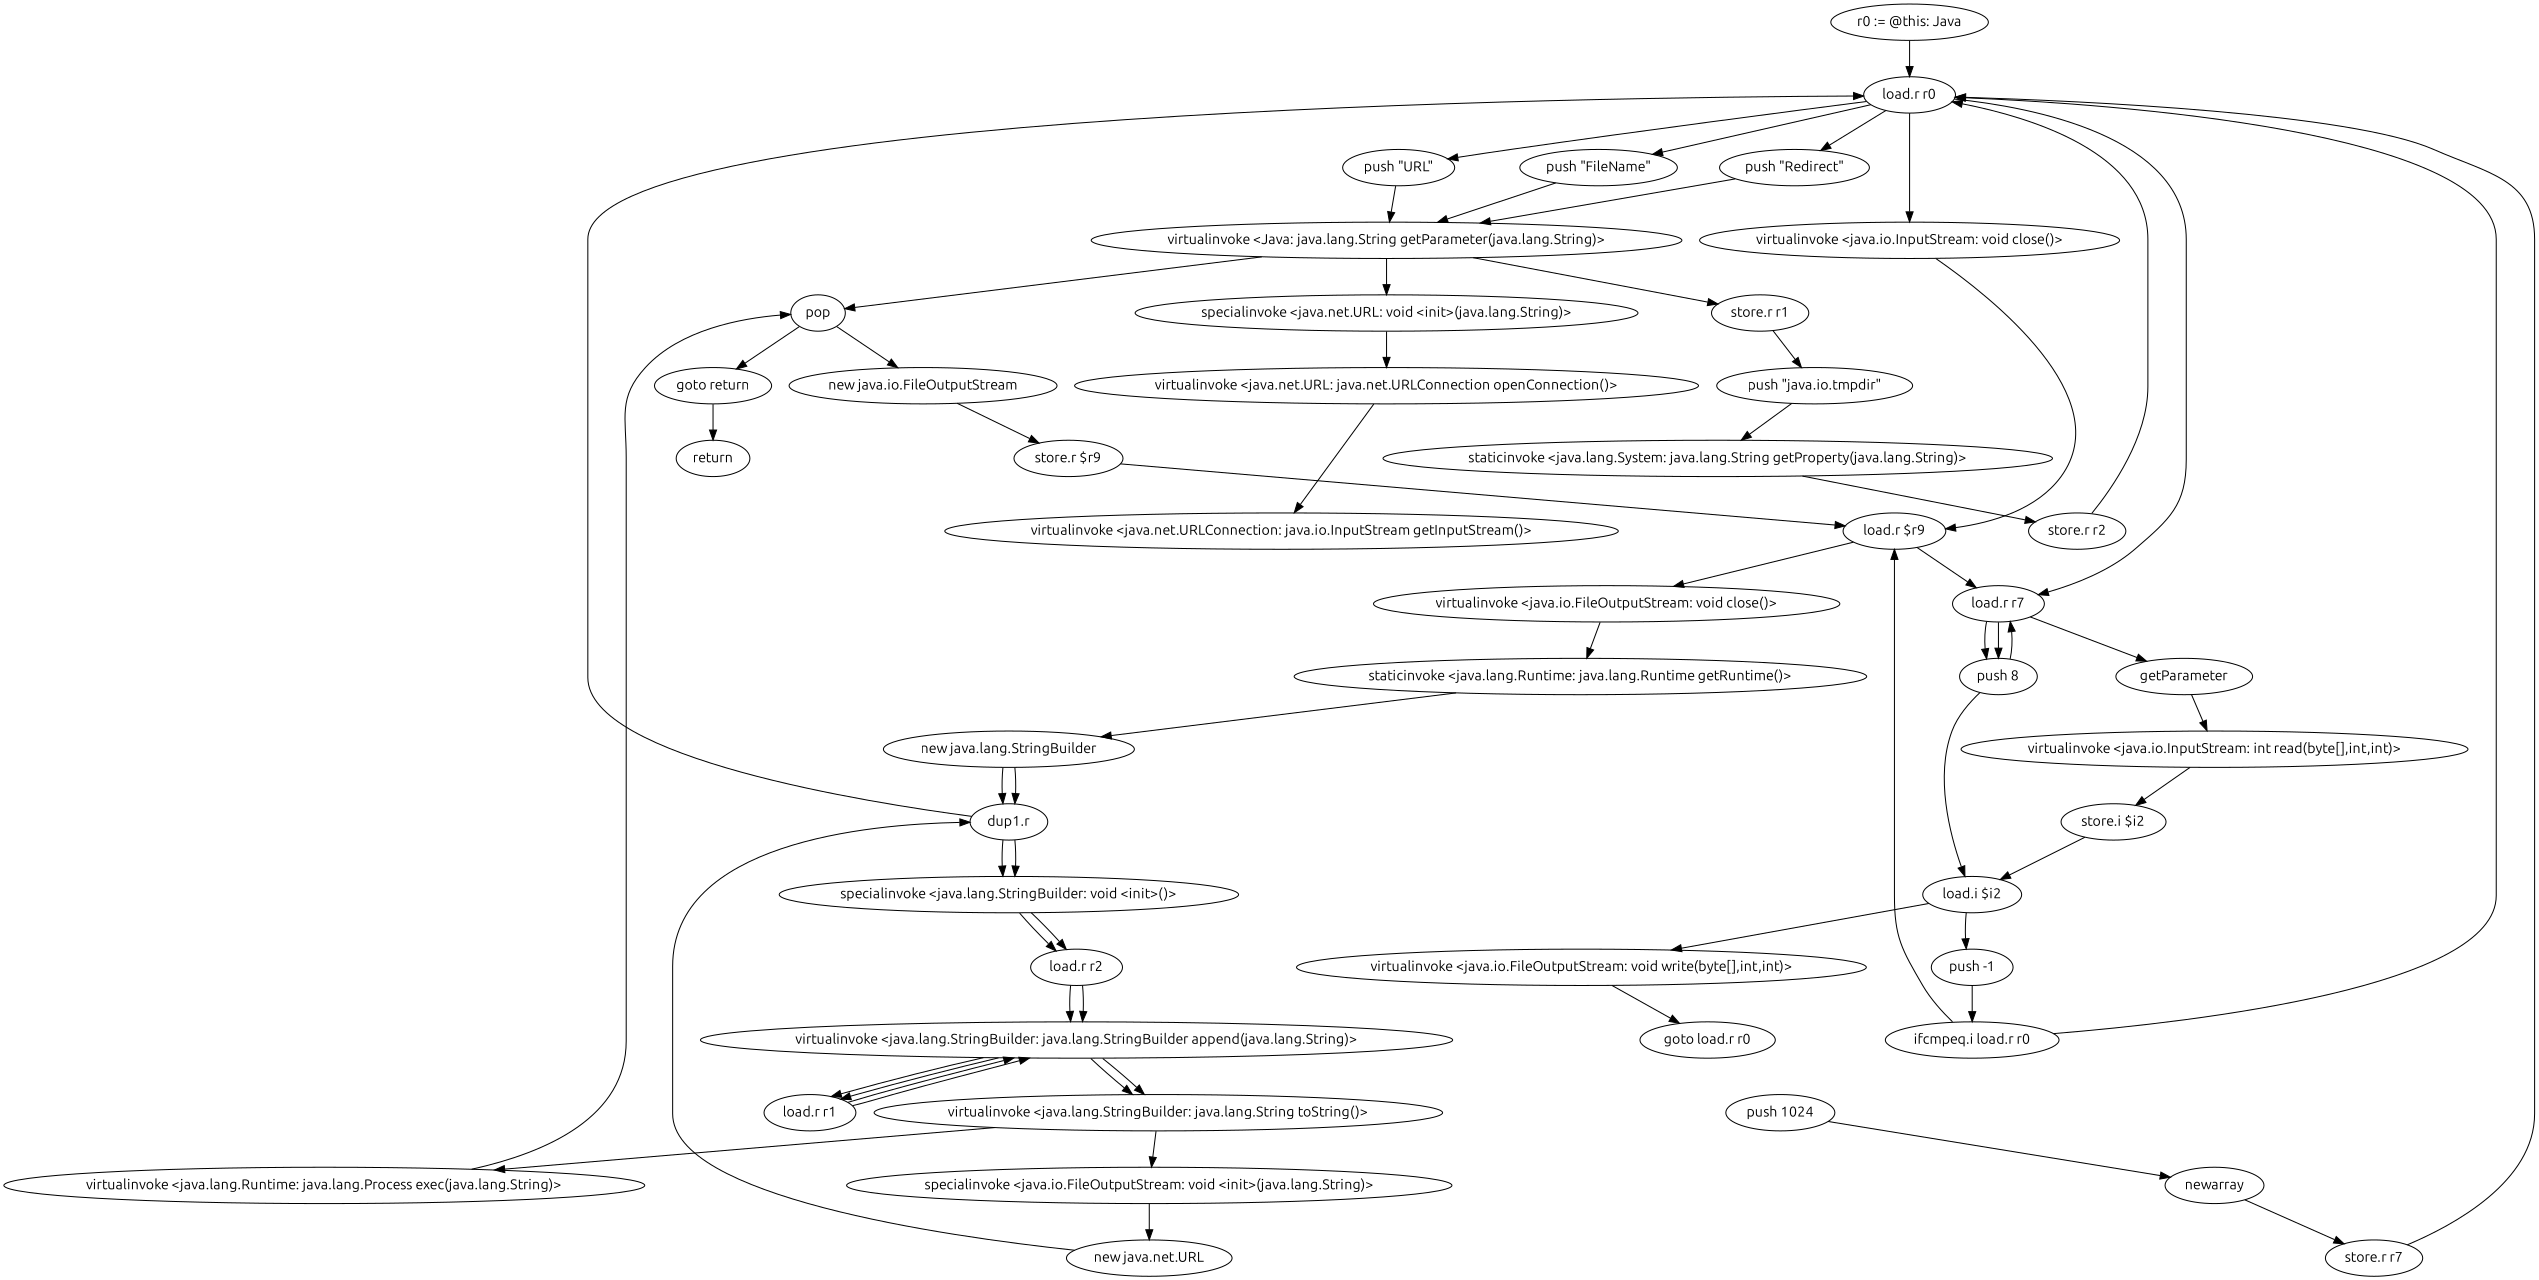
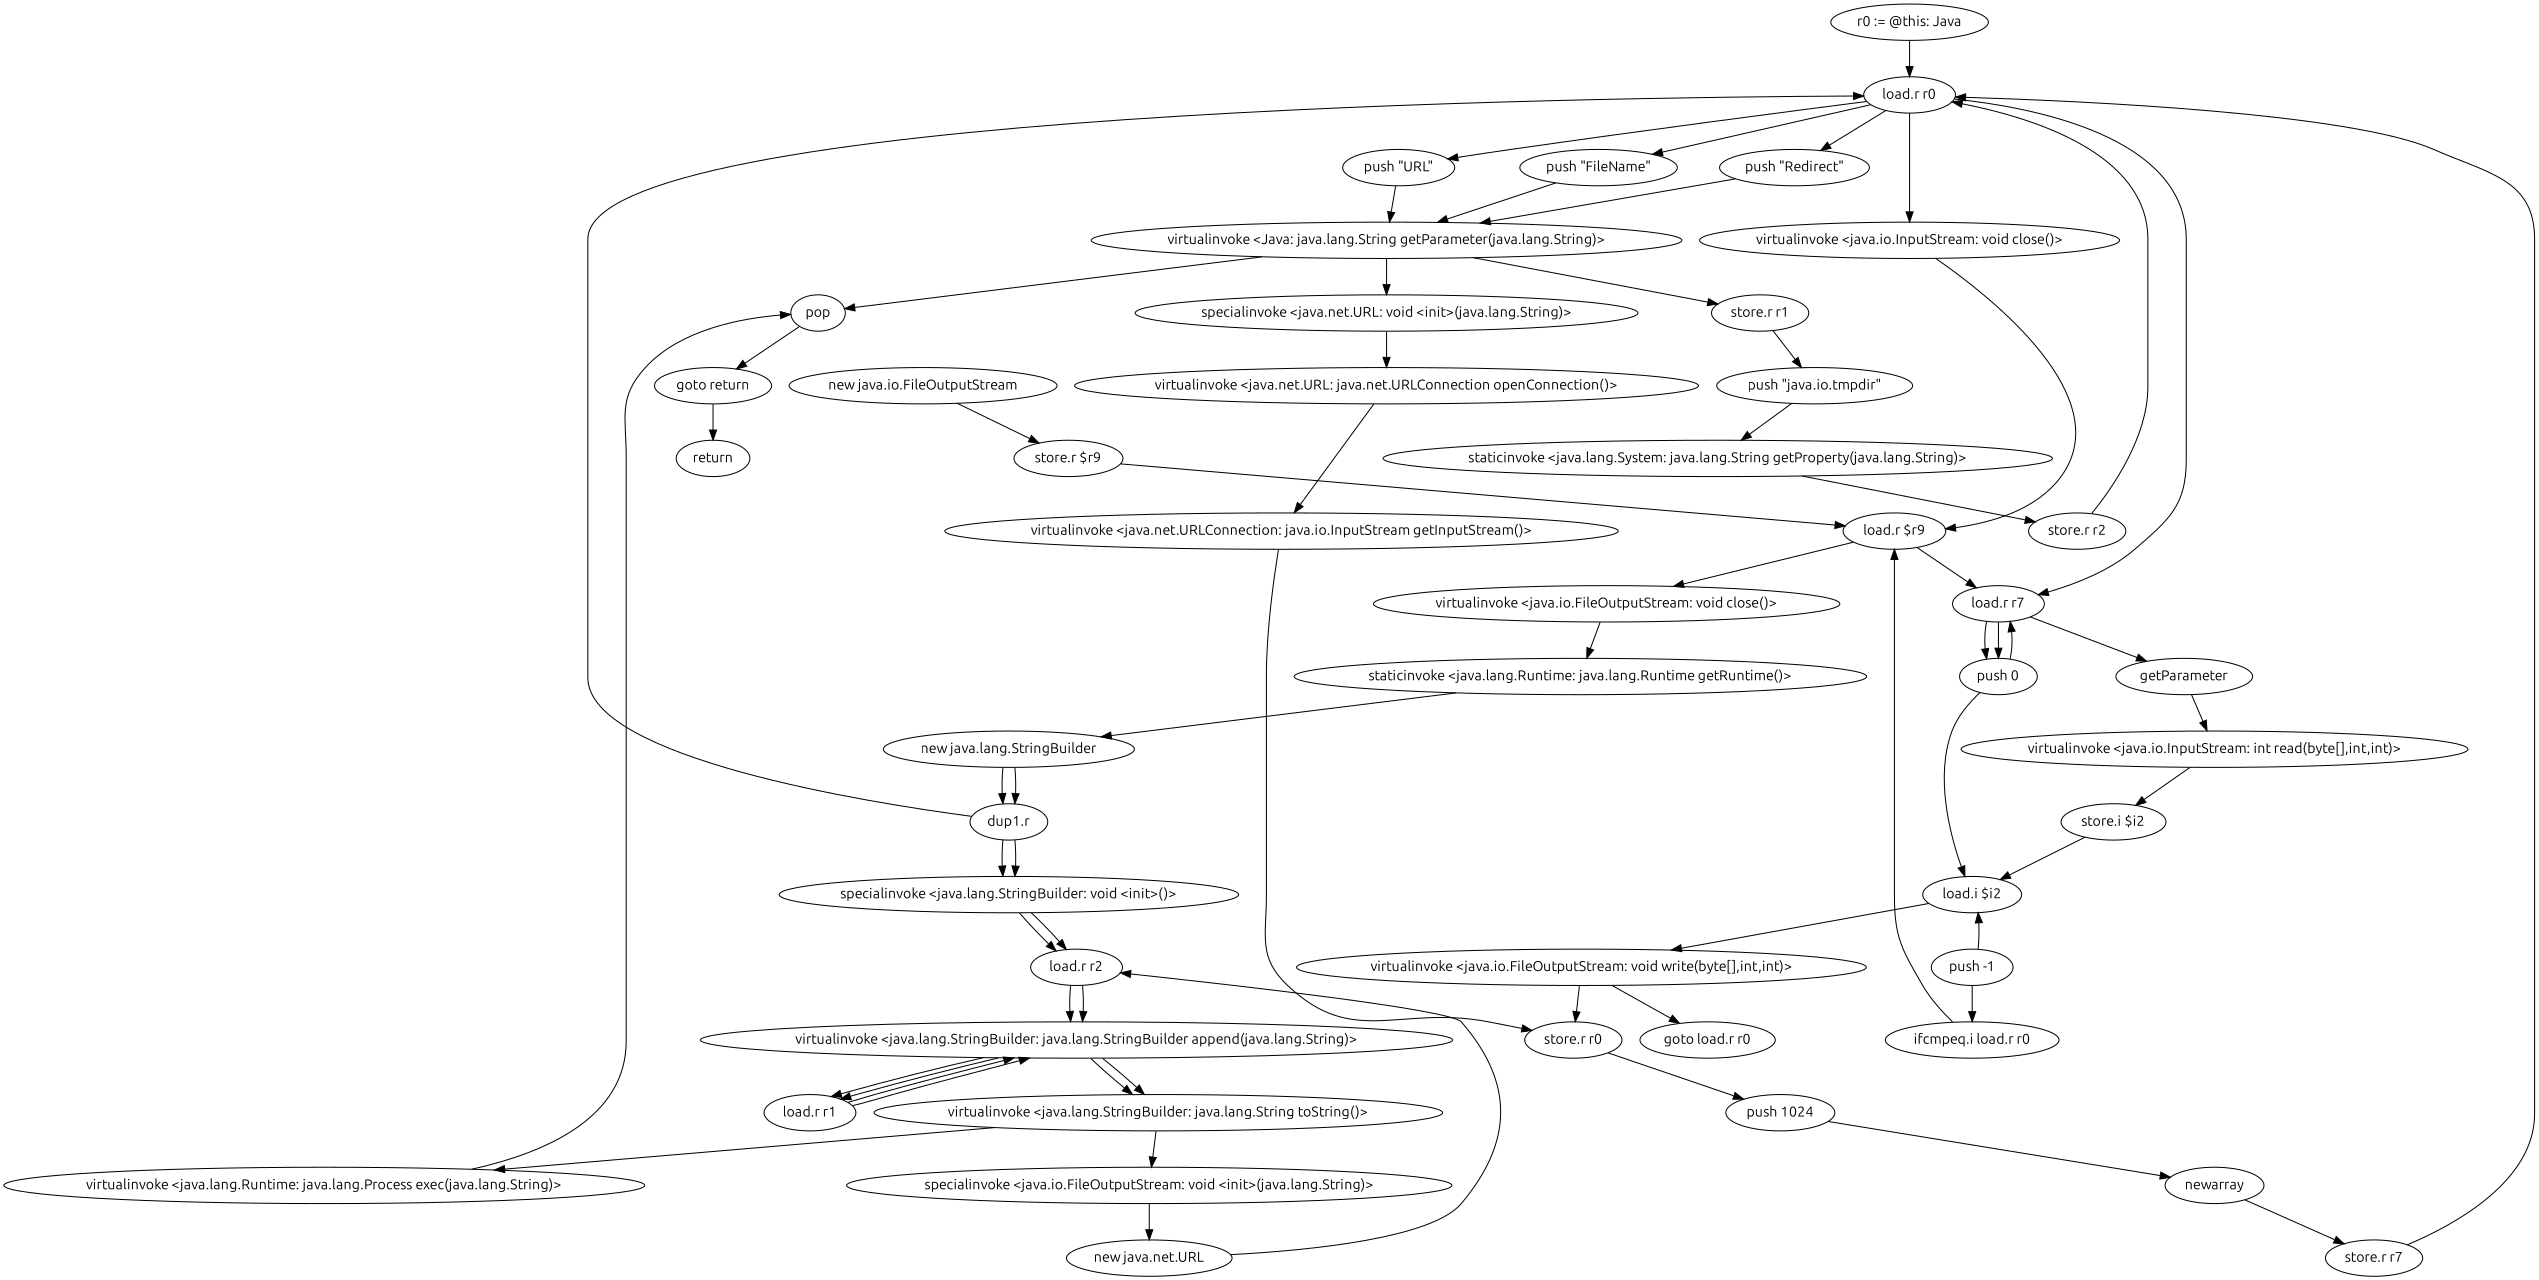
edge "pop" -> "new java.io.FileOutputStream": removed
edge "ifcmpeq.i load.r r0" -> "load.r r0": removed
node "push 8": label "push 8" -> "push 0"
edge "load.i $i2" -> "push -1": reversed
node "store.r r0": added
edge "new java.net.URL" -> "dup1.r": now "new java.net.URL" -> "load.r r2"
